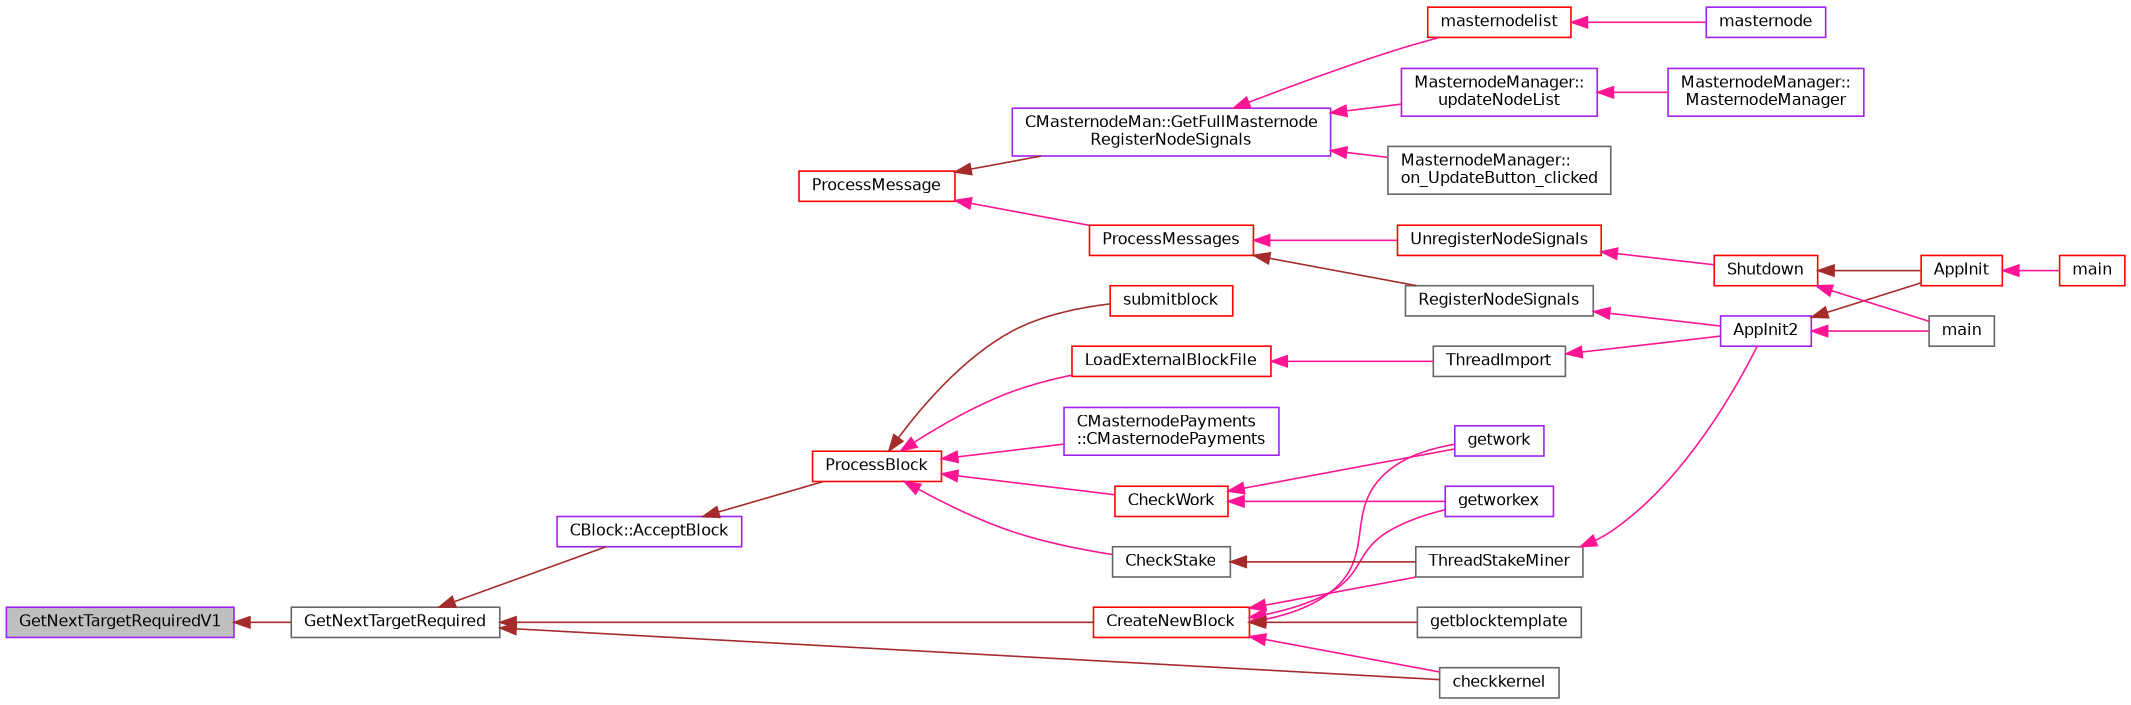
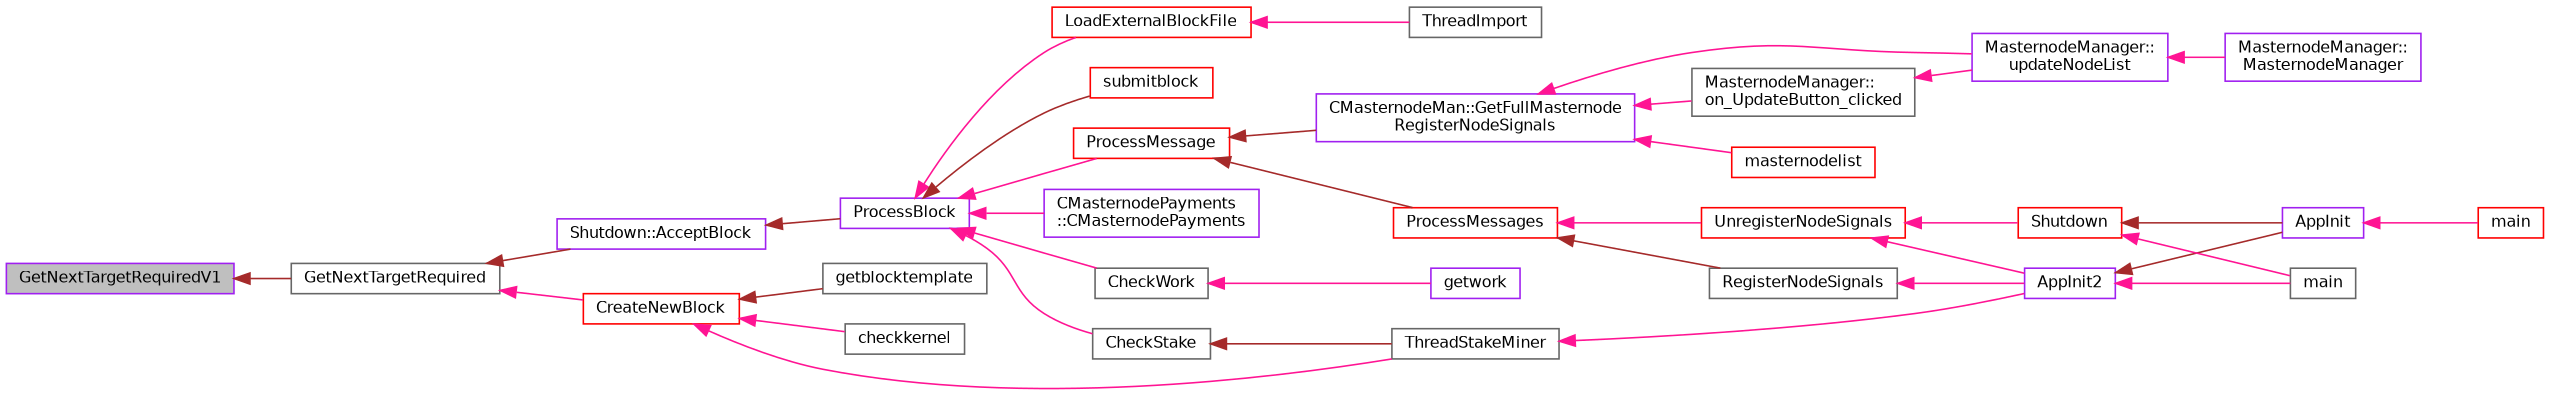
node "masternode": removed
edge "MasternodeManager:: updateNodeList" -> "MasternodeManager:: on_UpdateButton_clicked": added
edge "ProcessMessage" -> "ProcessBlock": added
edge "ProcessMessages" -> "ProcessMessage": color deeppink -> brown
node "AppInit": color red -> purple
edge "AppInit2" -> "ThreadImport": now "AppInit2" -> "UnregisterNodeSignals"
node "ProcessBlock": color red -> purple
node "CheckWork": color red -> gray40
node "getworkex": removed
edge "getwork" -> "CreateNewBlock": removed
node "CBlock::AcceptBlock": label "CBlock::AcceptBlock" -> "Shutdown::AcceptBlock"
edge "CreateNewBlock" -> "GetNextTargetRequired": color brown -> deeppink
edge "checkkernel" -> "GetNextTargetRequired": removed
